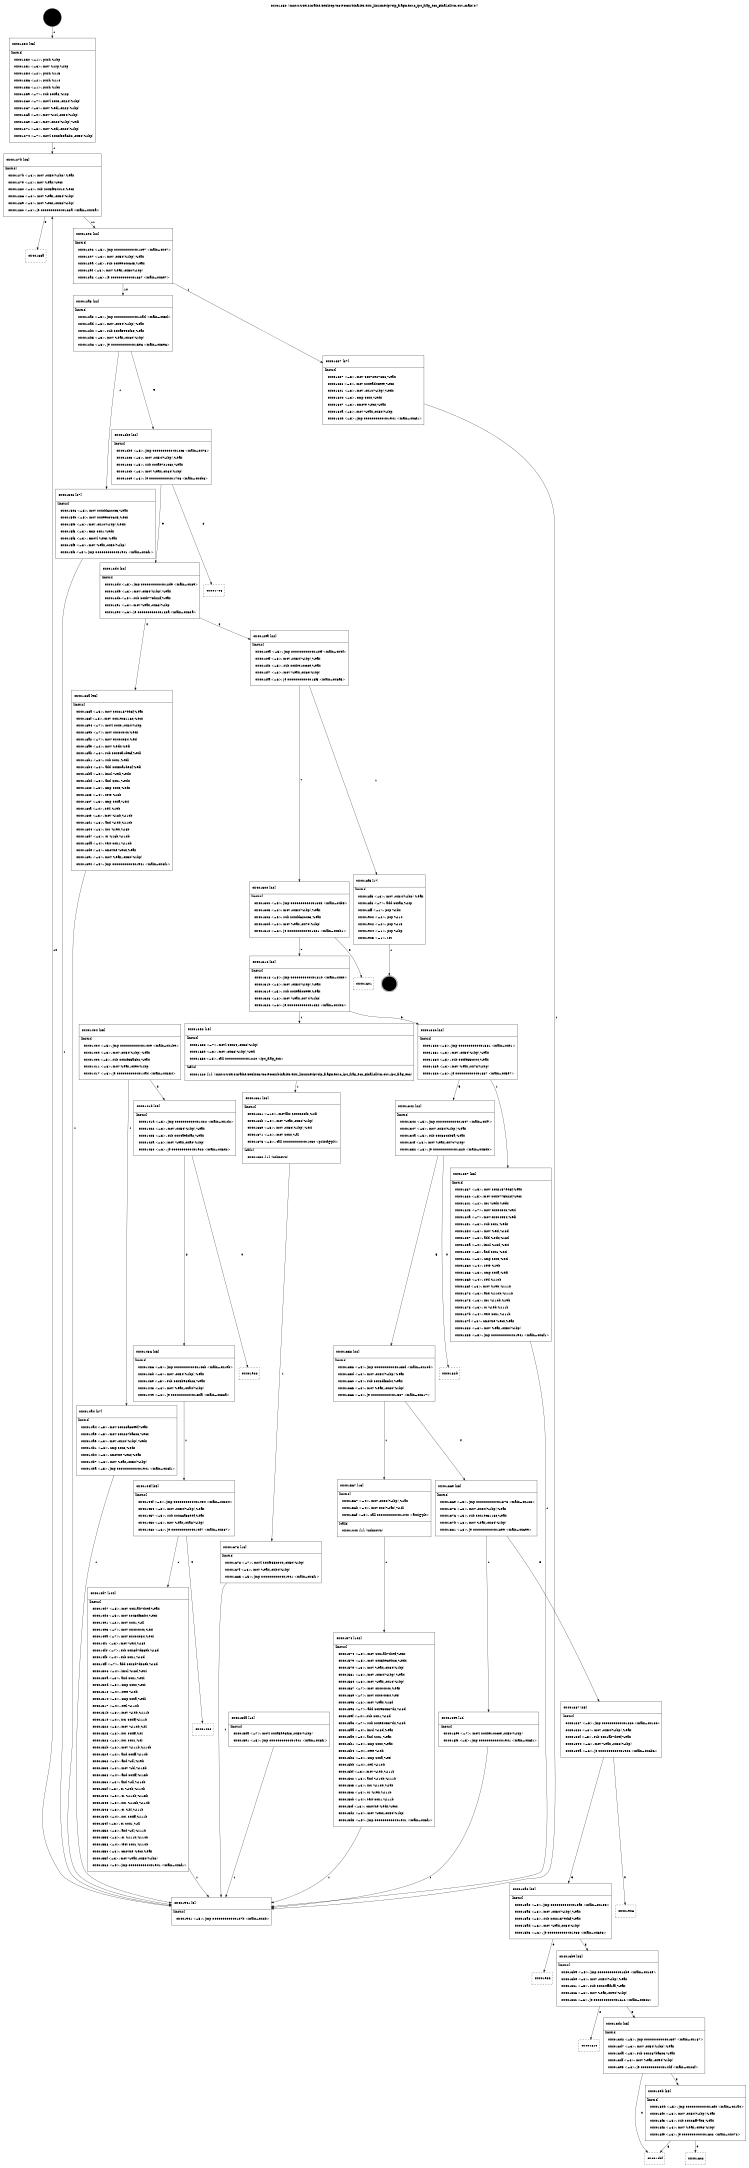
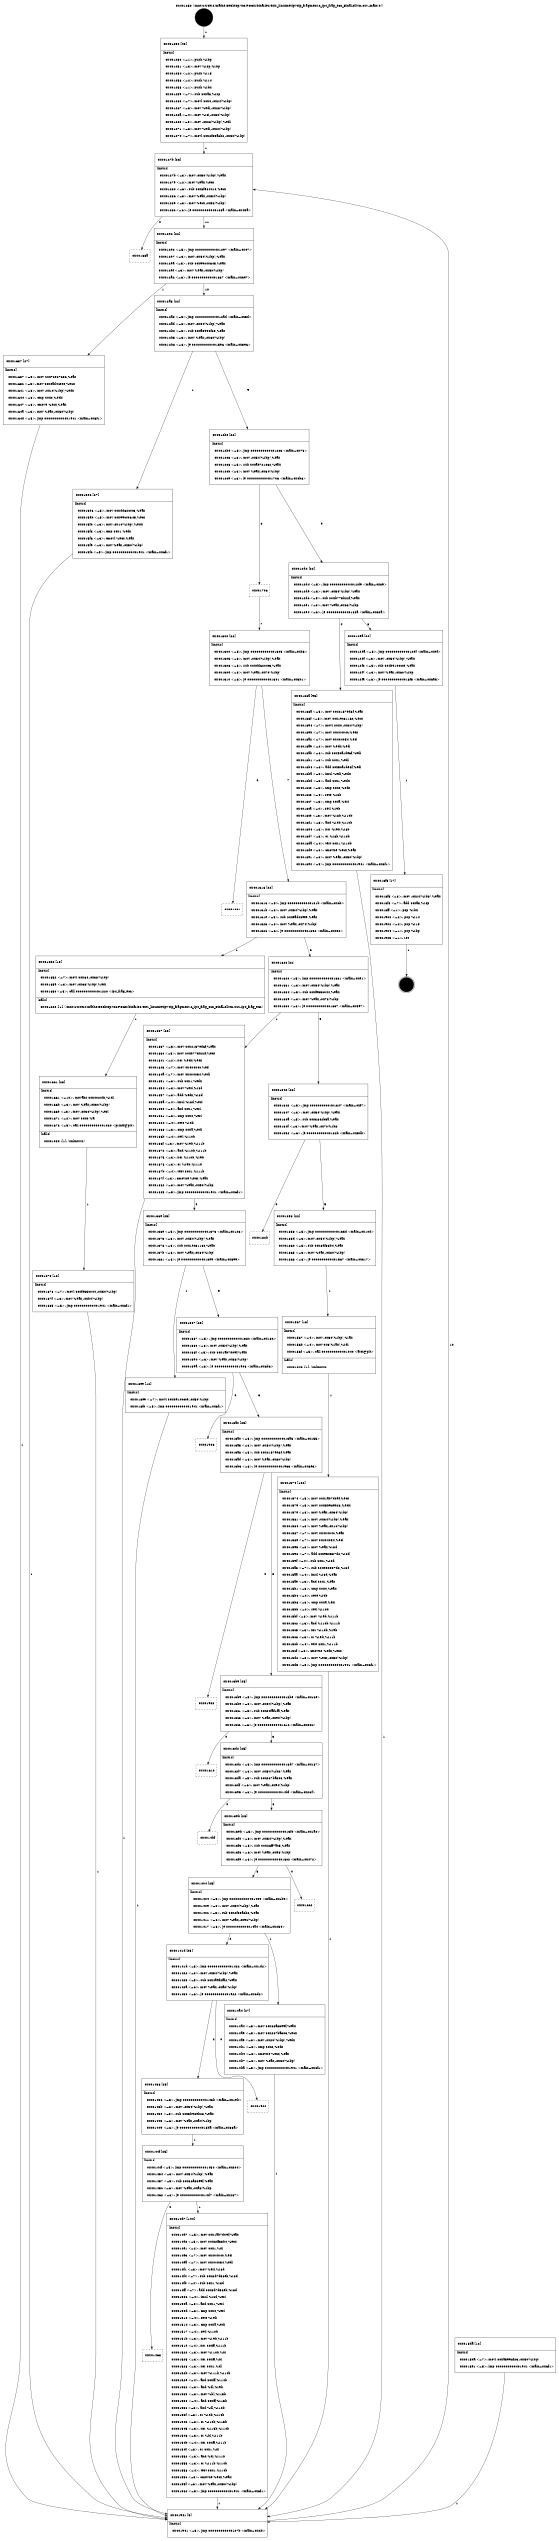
edge "0x4012ea [22]" -> "0x401300 [22]": now "0x401706" -> "0x401300 [22]"
edge "0x401358 [22]" -> "0x40136e [25]": now "0x401837 [83]" -> "0x40136e [25]"
edge "0x4013eb [25]" -> "0x4014bf": now "0x4013eb [25]" -> "0x401404 [25]"
